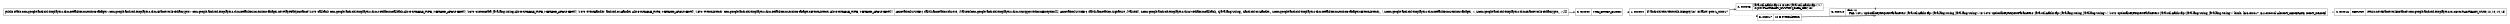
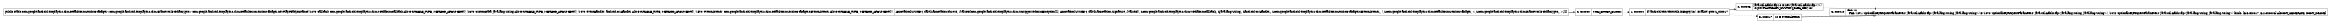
node "4: 0x0016": removed
